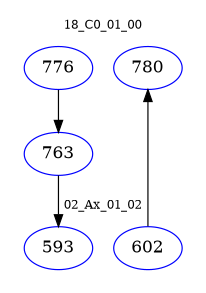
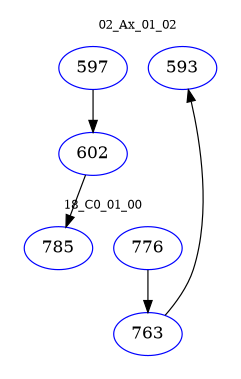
node "597": added
node "780": label "780" -> "785"
